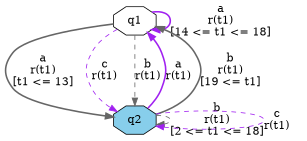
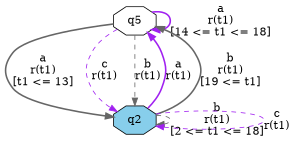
node "q1": label "q1" -> "q5"
